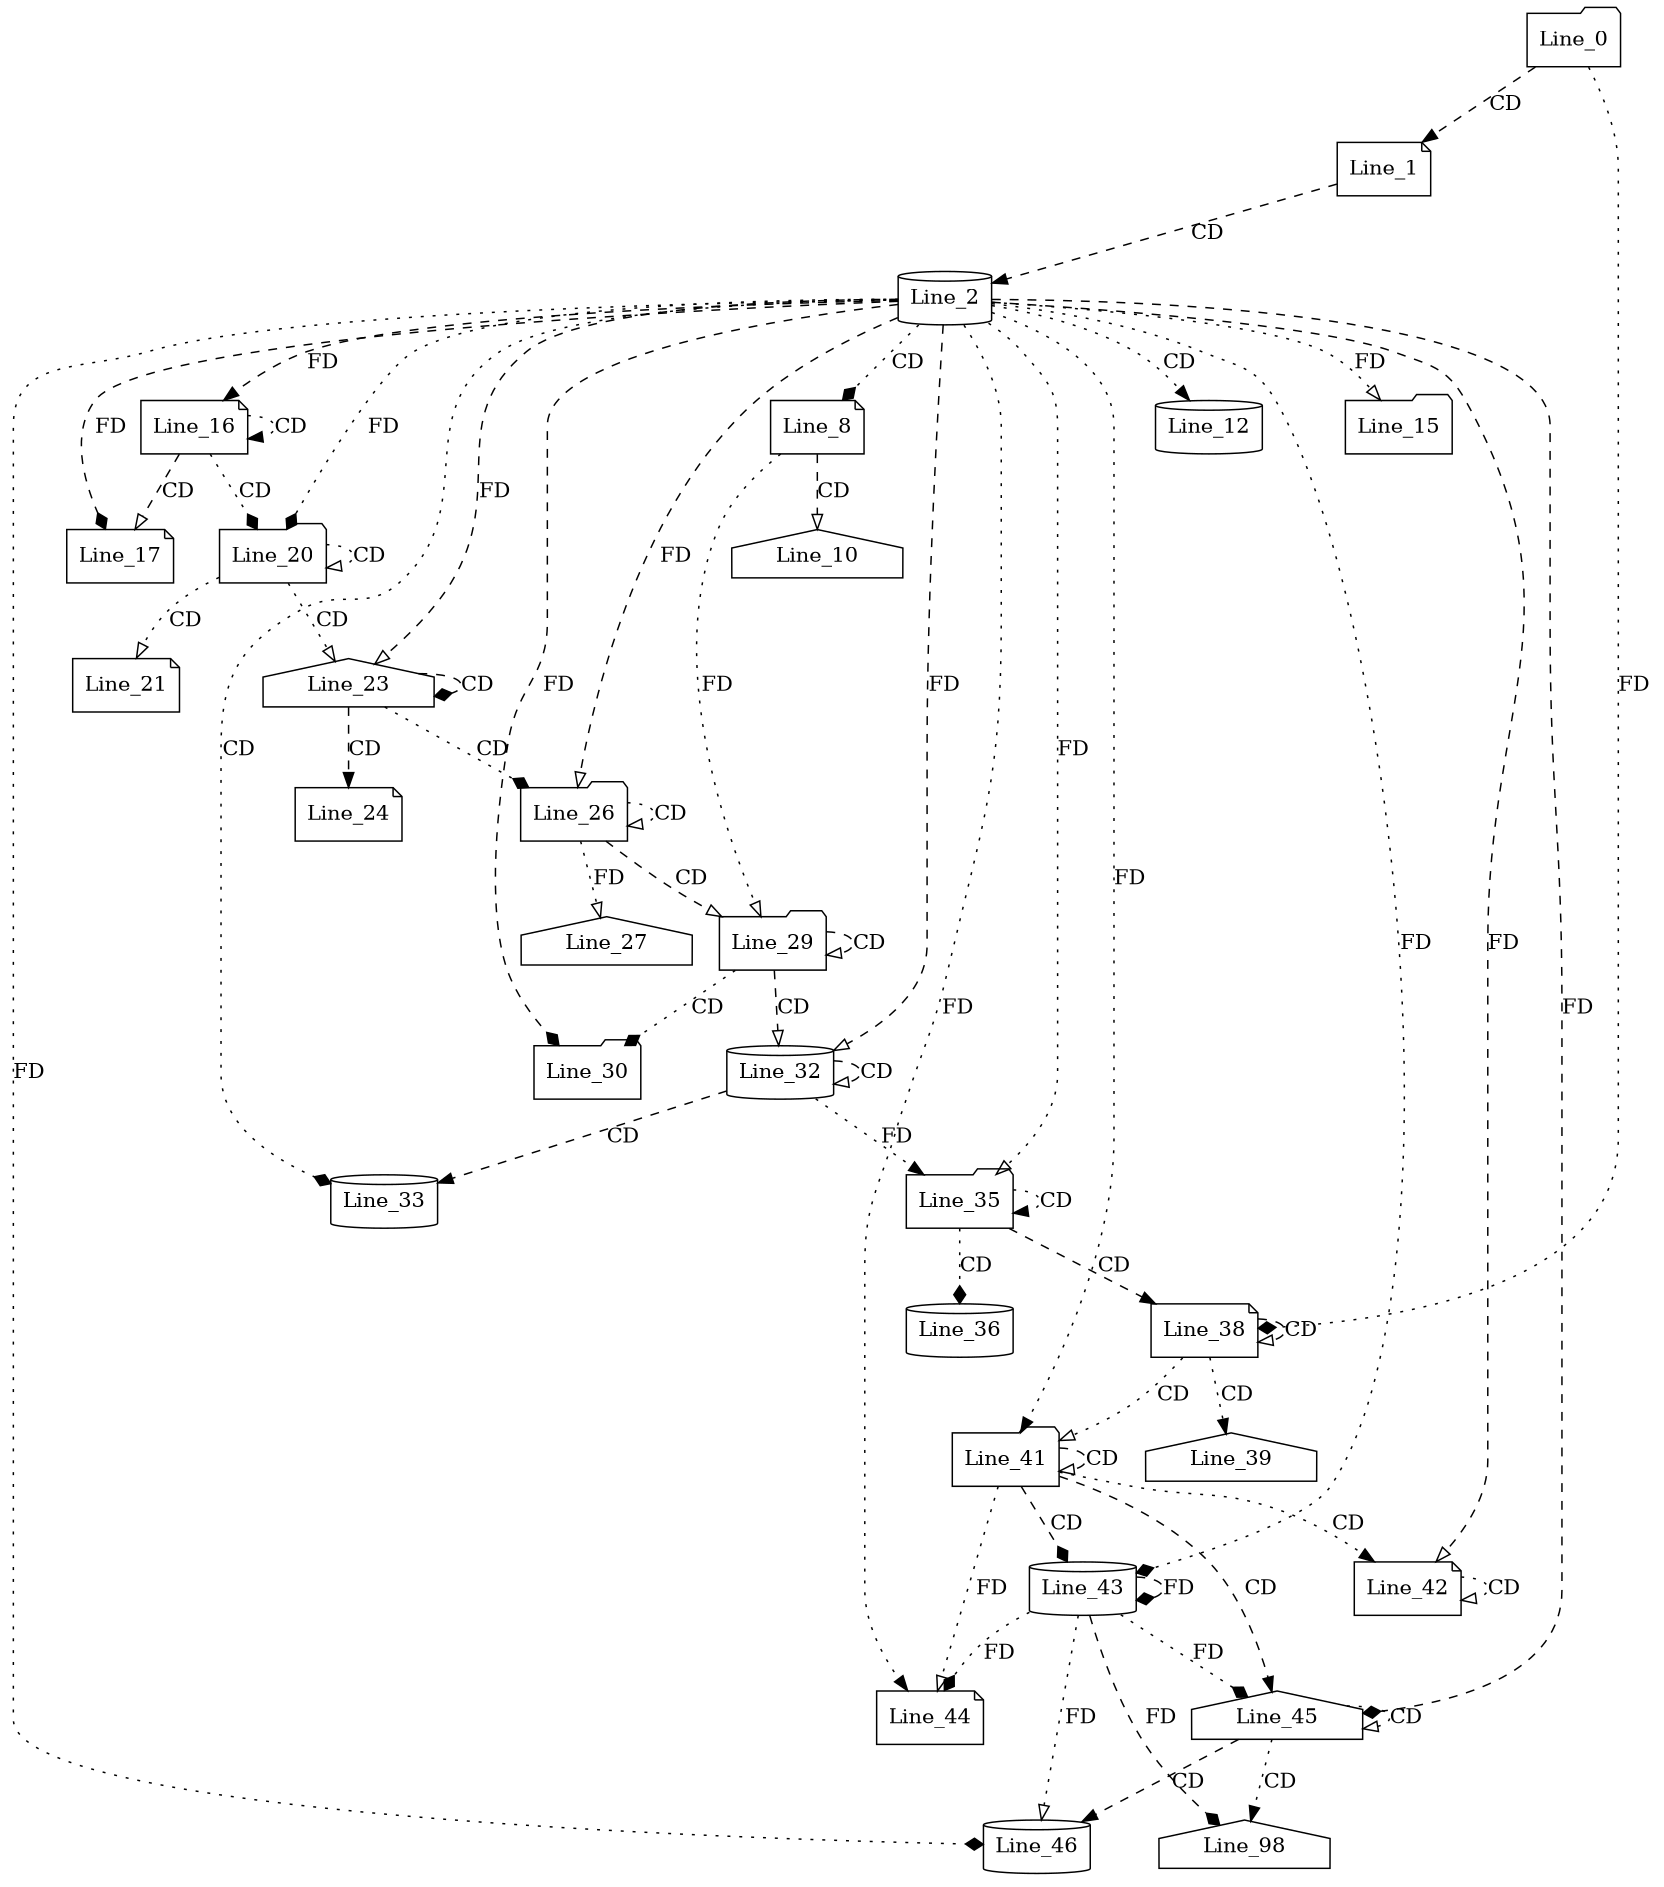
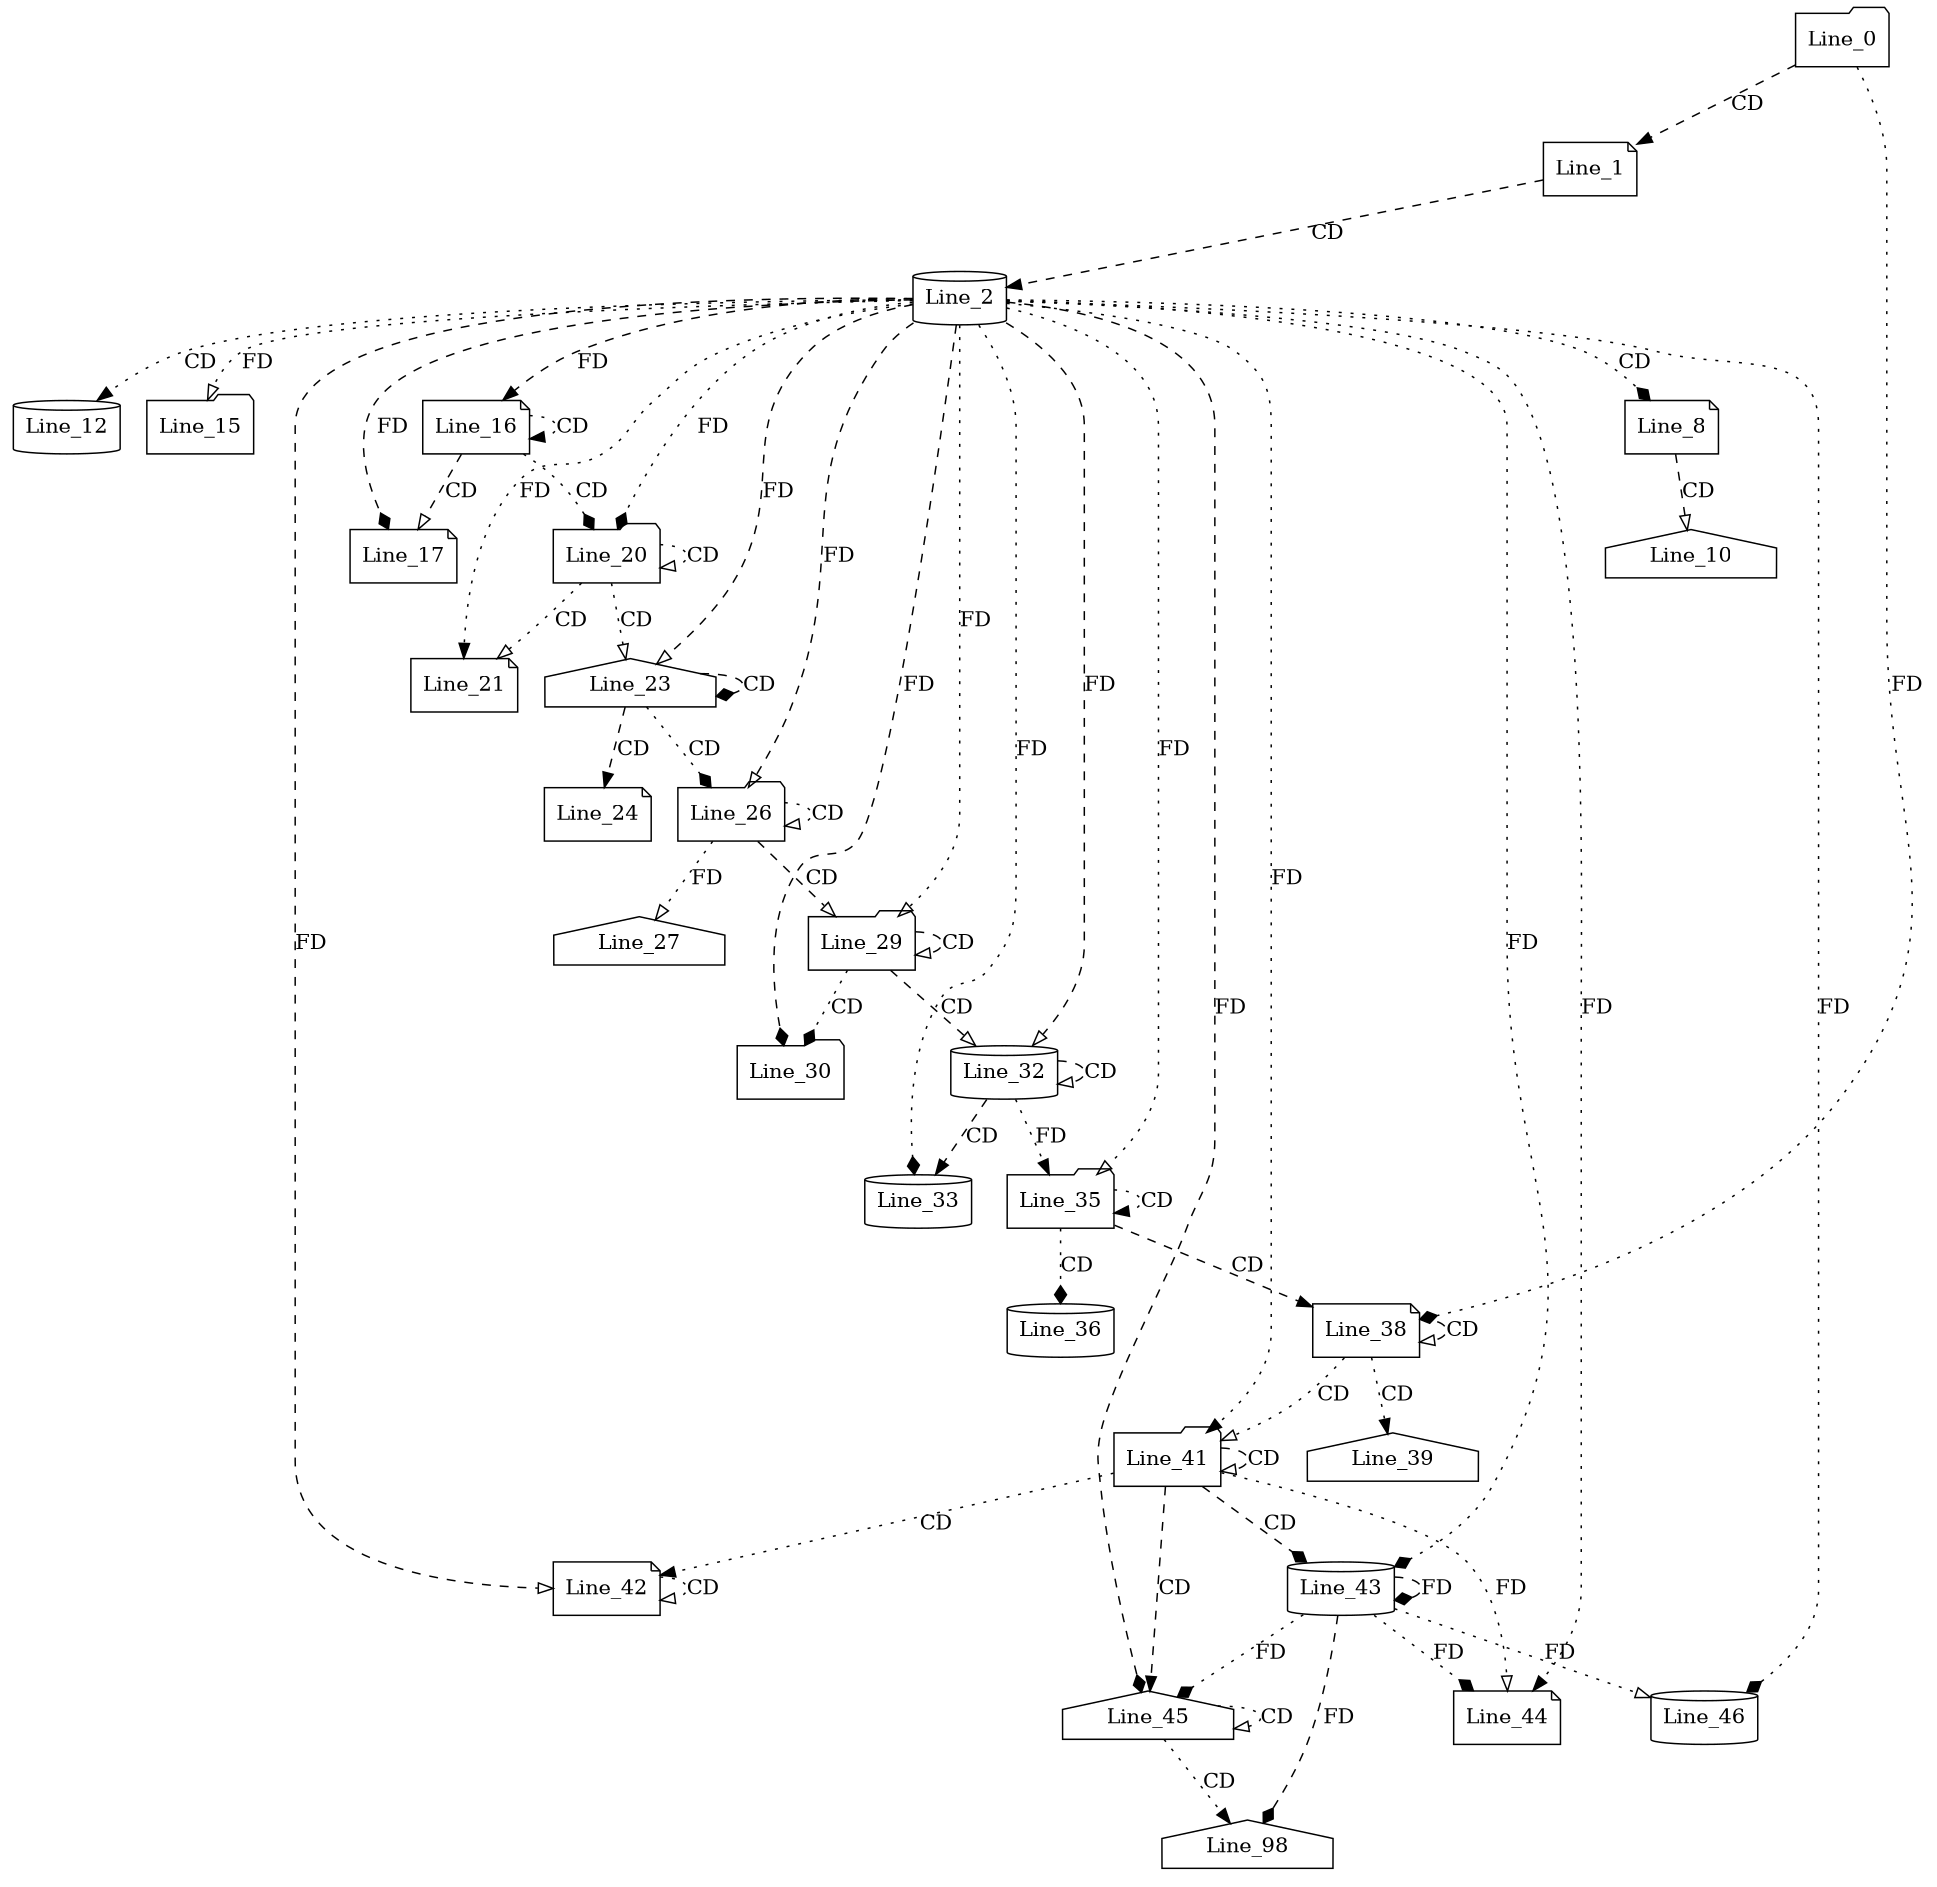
edge "Line_2" -> "Line_21": added, label "FD"
edge "Line_8" -> "Line_29": now "Line_2" -> "Line_29"
edge "Line_2" -> "Line_33": label "CD" -> "FD"
edge "Line_45" -> "Line_46": removed, label "CD"
